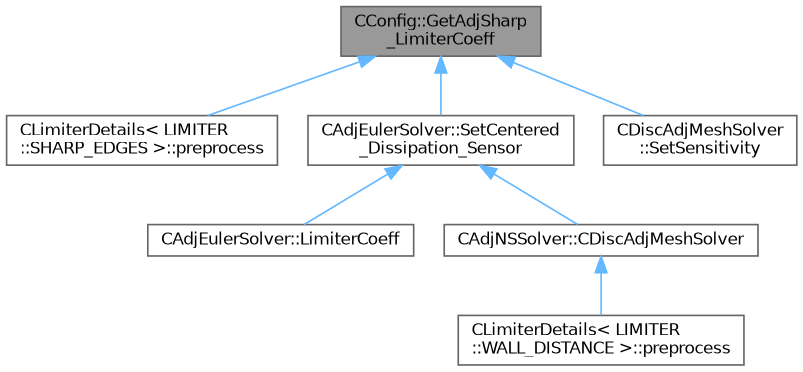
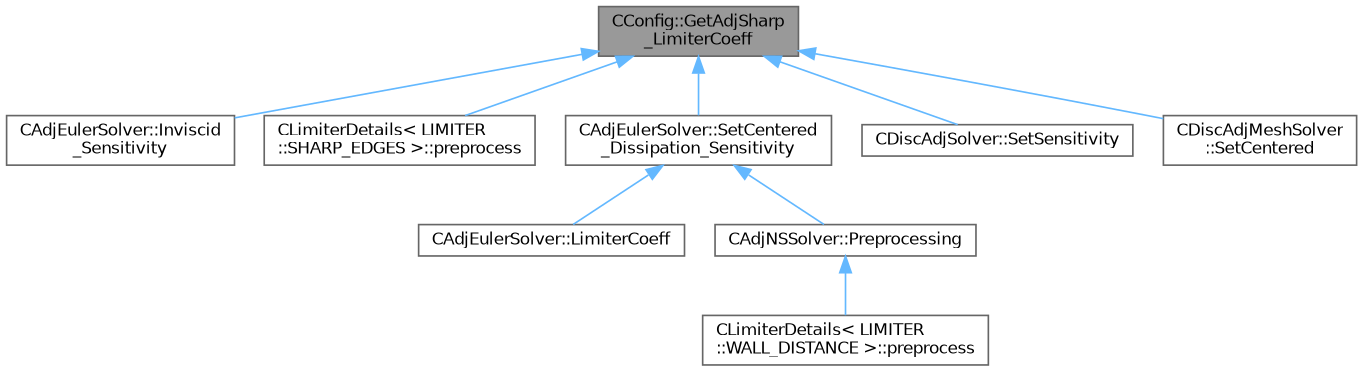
node "CAdjEulerSolver::Inviscid _Sensitivity": added
node "CAdjEulerSolver::SetCentered _Dissipation_Sensor": label "CAdjEulerSolver::SetCentered _Dissipation_Sensor" -> "CAdjEulerSolver::SetCentered _Dissipation_Sensitivity"
node "CDiscAdjMeshSolver ::SetSensitivity": label "CDiscAdjMeshSolver ::SetSensitivity" -> "CDiscAdjMeshSolver ::SetCentered"
node "CDiscAdjSolver::SetSensitivity": added
node "CAdjNSSolver::CDiscAdjMeshSolver": label "CAdjNSSolver::CDiscAdjMeshSolver" -> "CAdjNSSolver::Preprocessing"
